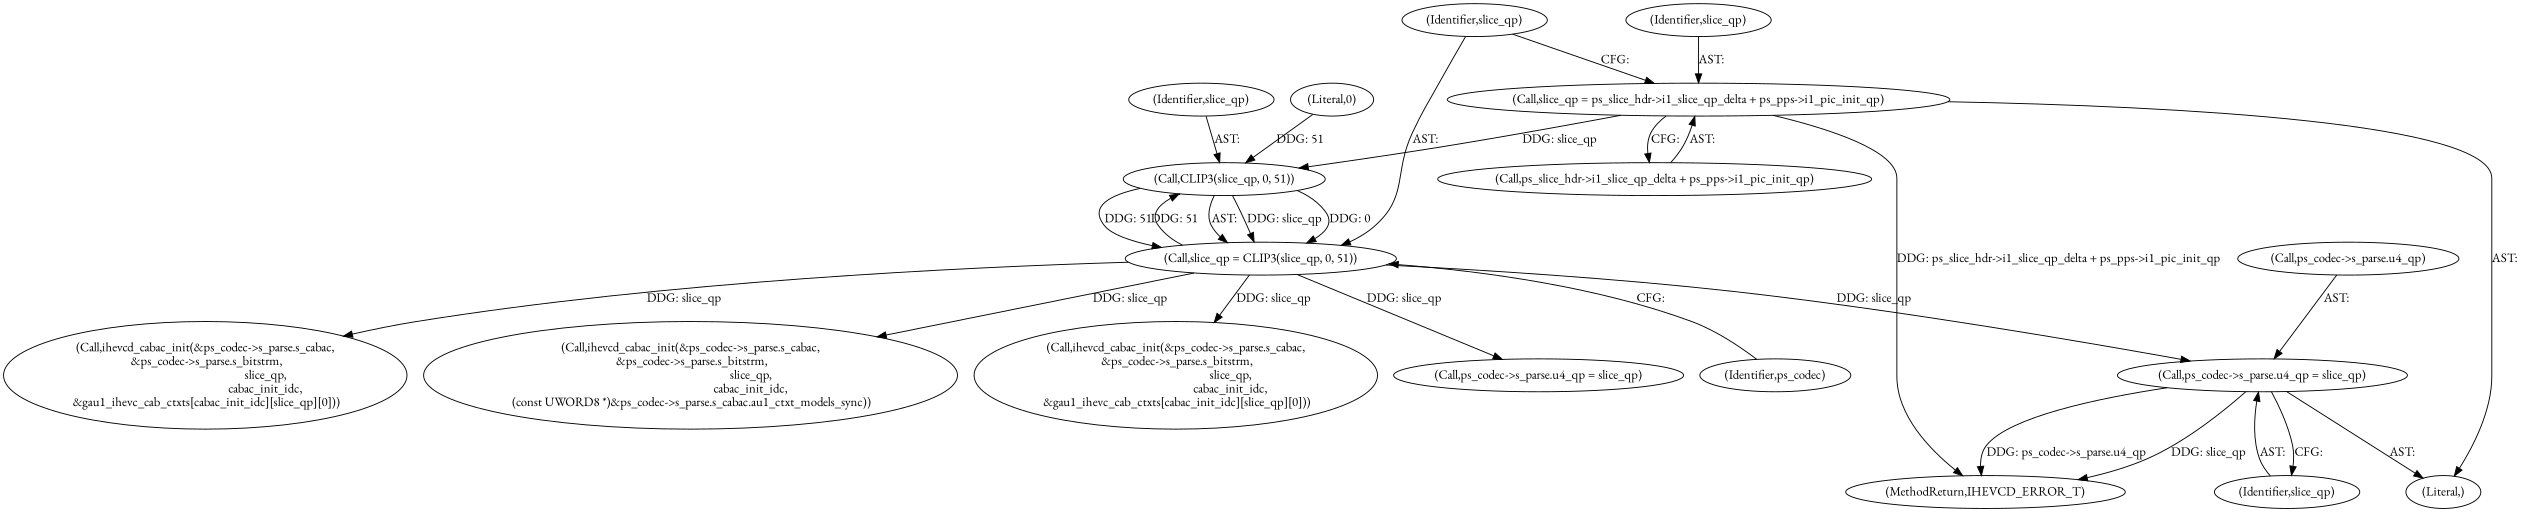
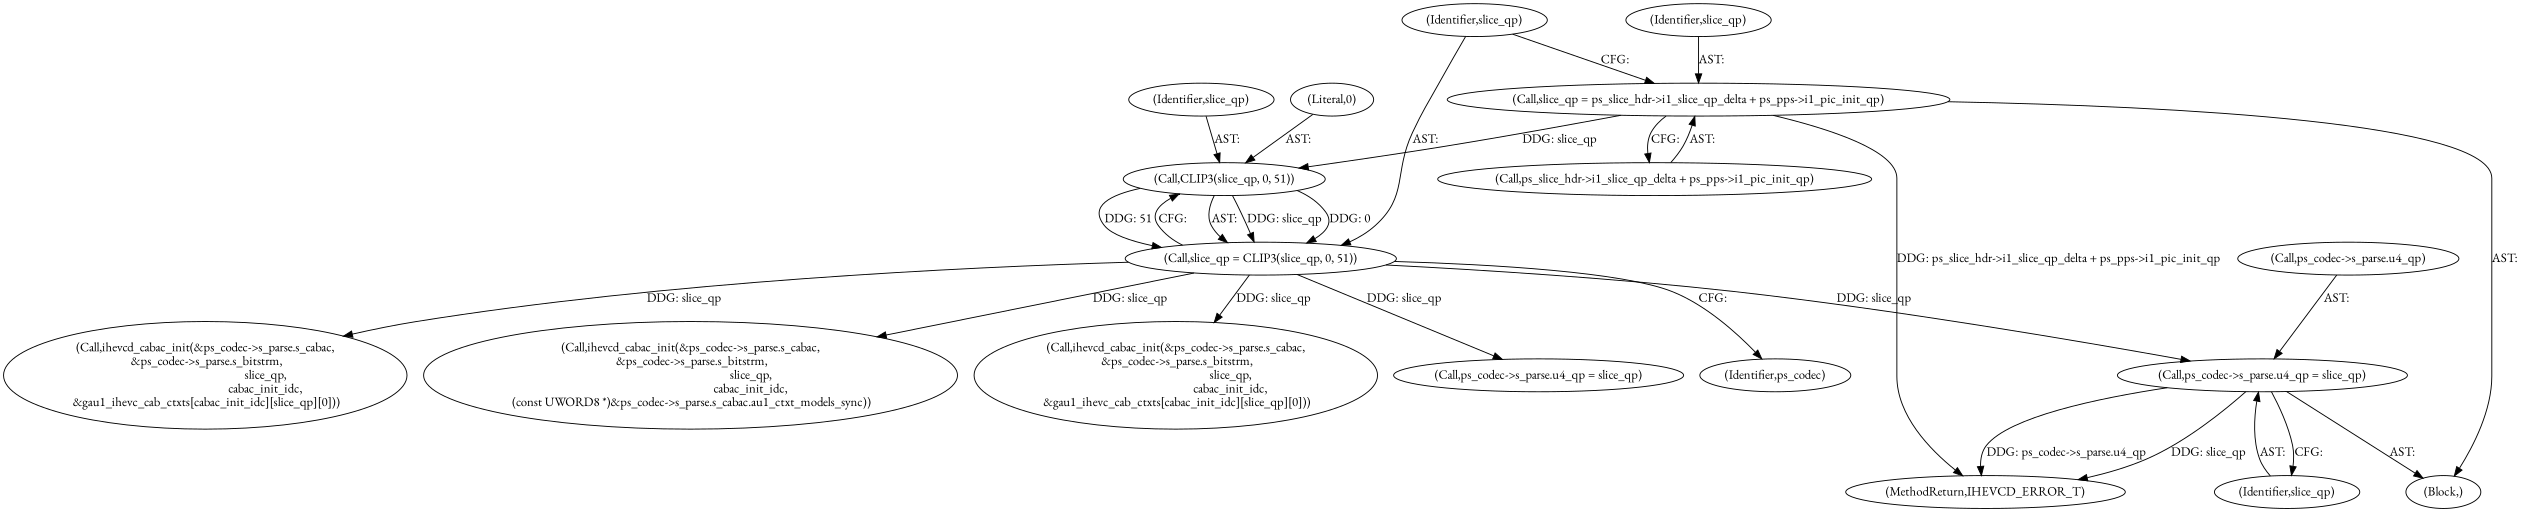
edge "(Literal,0)" -> "(Call,CLIP3(slice_qp, 0, 51))": label "DDG: 51" -> "AST: "
edge "(Call,slice_qp = CLIP3(slice_qp, 0, 51))" -> "(Call,CLIP3(slice_qp, 0, 51))": label "DDG: 51" -> "CFG: "
edge "(Identifier,ps_codec)" -> "(Call,slice_qp = CLIP3(slice_qp, 0, 51))": reversed
node "(Literal,)": label "(Literal,)" -> "(Block,)"
